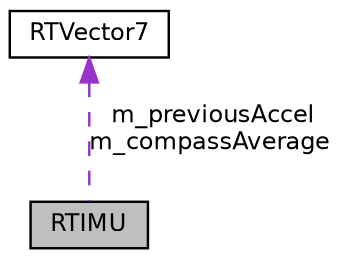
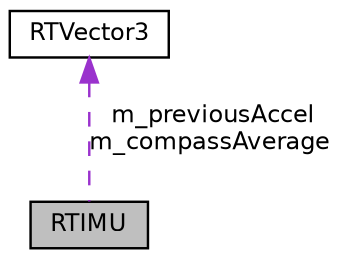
node "RTVector7": label "RTVector7" -> "RTVector3"
